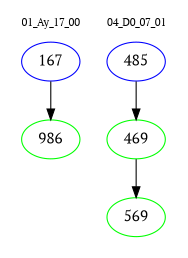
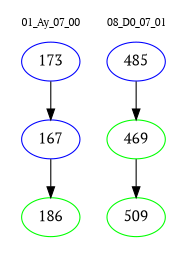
cluster "01_Ay_17_00": label "01_Ay_17_00" -> "01_Ay_07_00"
cluster "04_D0_07_01": label "04_D0_07_01" -> "08_D0_07_01"
node "173": added
node "986": label "986" -> "186"
node "569": label "569" -> "509"
